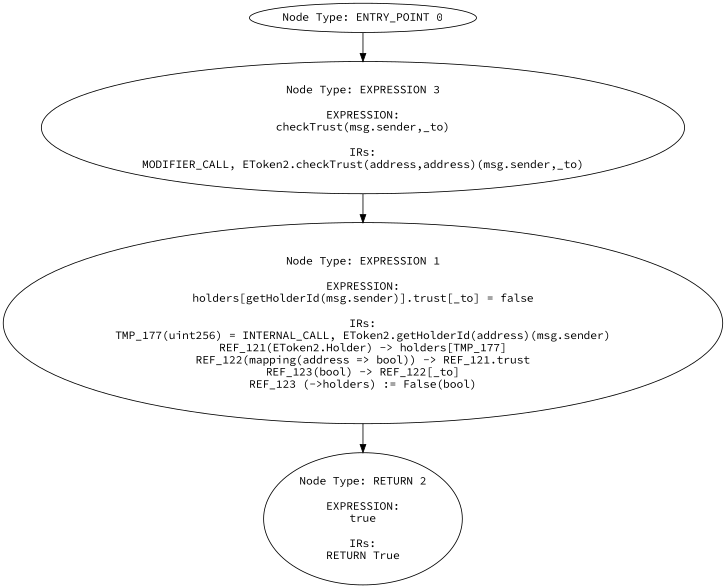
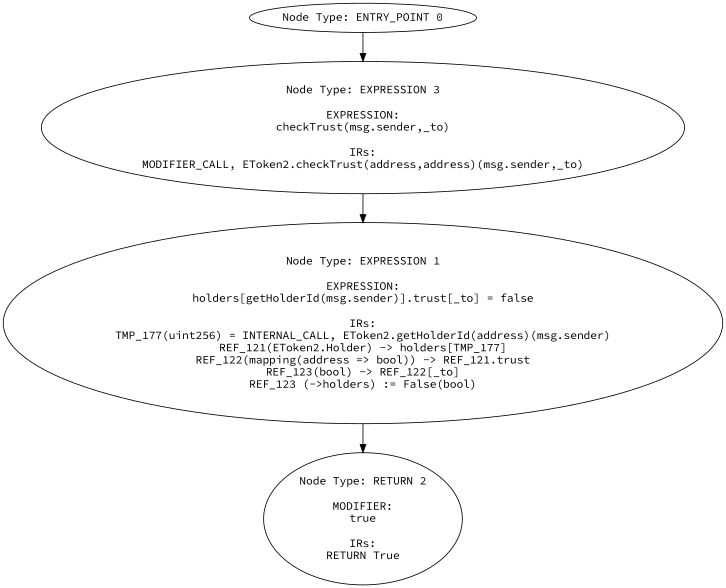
node "Node Type: RETURN 2 EXPRESSION: true IRs: RETURN True": label "Node Type: RETURN 2 EXPRESSION: true IRs: RETURN True" -> "Node Type: RETURN 2 MODIFIER: true IRs: RETURN True"
